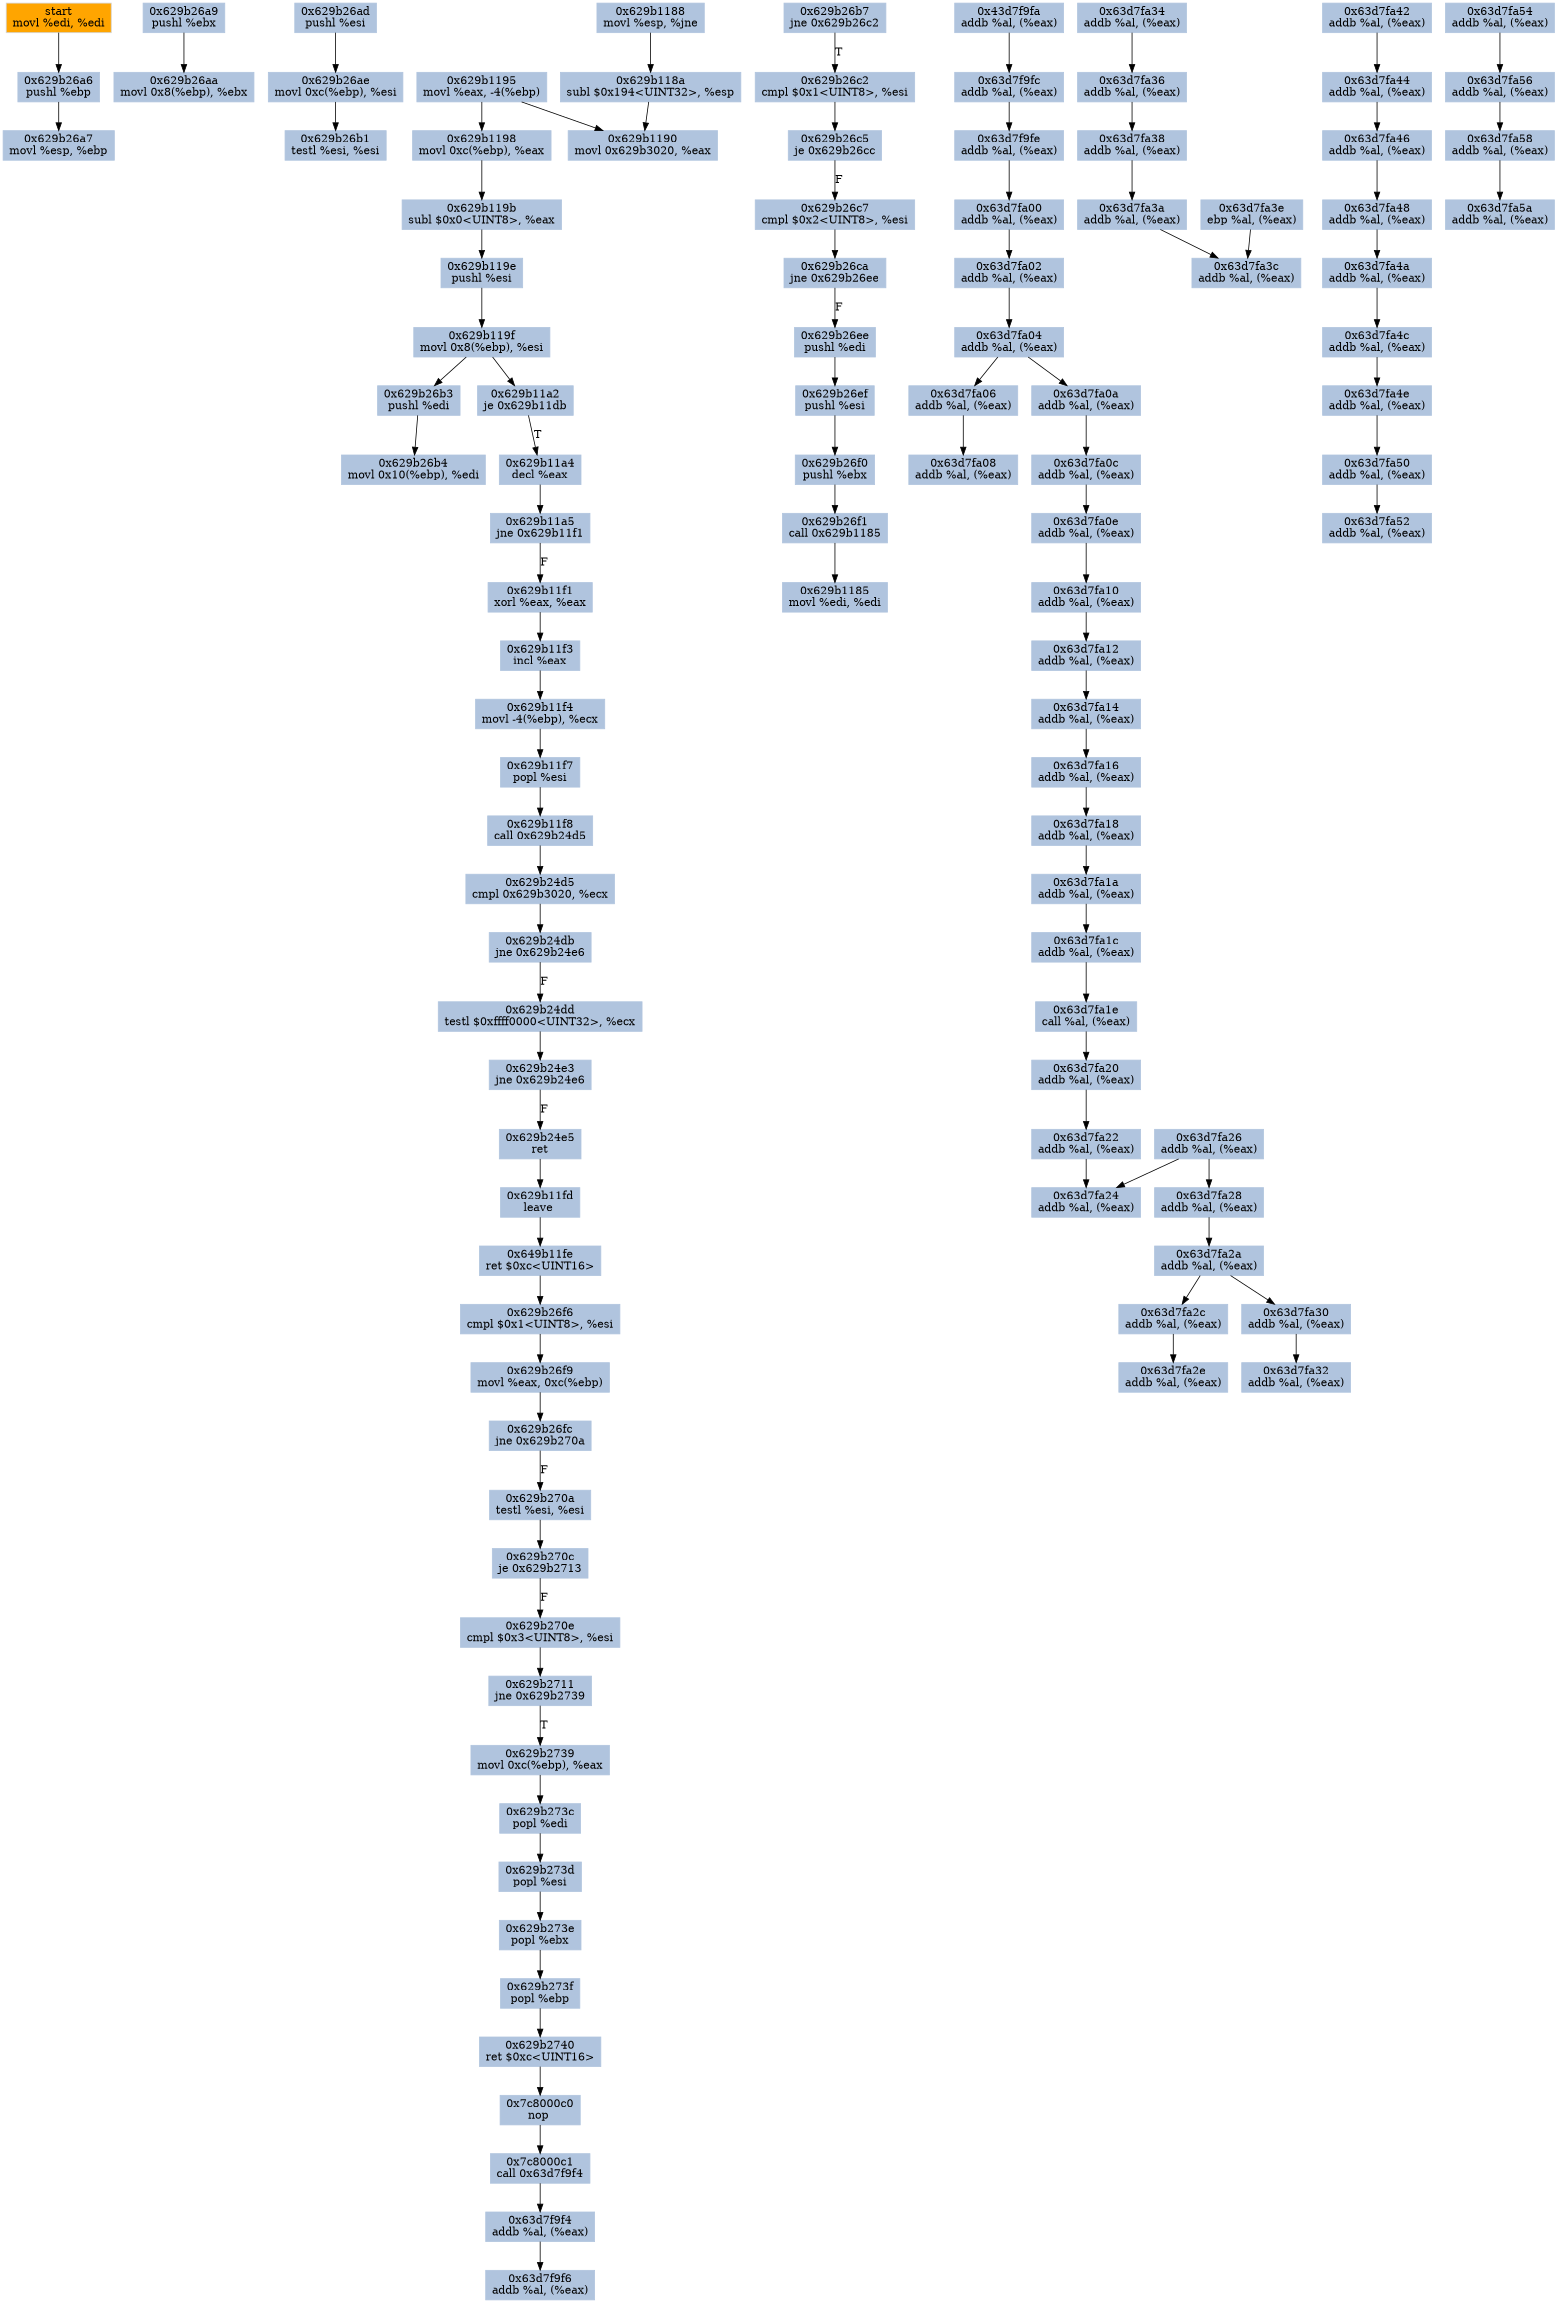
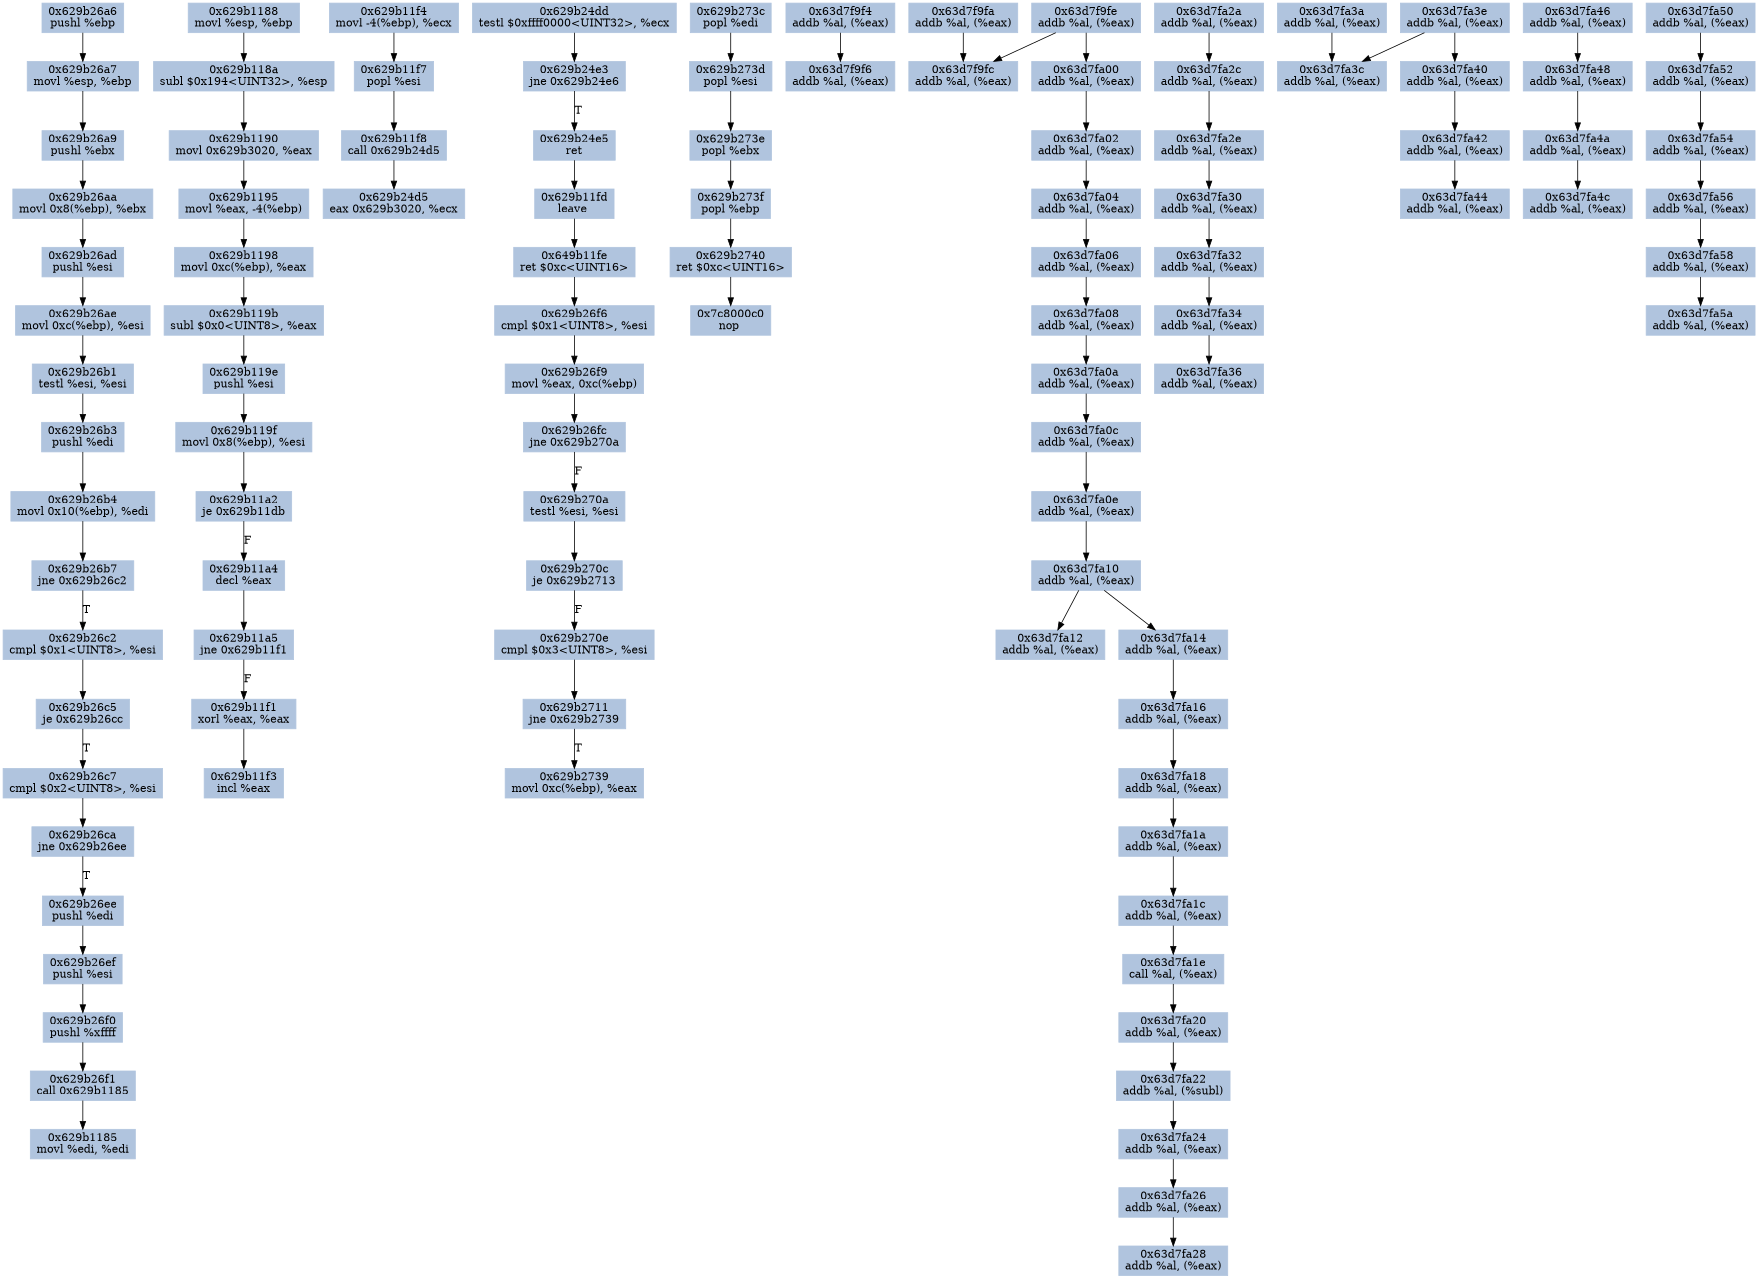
node "start movl %edi, %edi": removed
node "0x629b1188 movl %esp, %jne": label "0x629b1188 movl %esp, %jne" -> "0x629b1188 movl %esp, %ebp"
node "0x43d7f9fa addb %al, (%eax)": label "0x43d7f9fa addb %al, (%eax)" -> "0x63d7f9fa addb %al, (%eax)"
node "0x63d7fa40 addb %al, (%eax)": added
edge "0x629b26a7 movl %esp, %ebp" -> "0x629b26a9 pushl %ebx": added
edge "0x63d7fa52 addb %al, (%eax)" -> "0x63d7fa54 addb %al, (%eax)": added
edge "0x63d7f9fc addb %al, (%eax)" -> "0x63d7f9fe addb %al, (%eax)": reversed
edge "0x63d7fa44 addb %al, (%eax)" -> "0x63d7fa46 addb %al, (%eax)": removed
edge "0x629b1195 movl %eax, -4(%ebp)" -> "0x629b1190 movl 0x629b3020, %eax": reversed
node "0x63d7fa38 addb %al, (%eax)": removed
edge "0x629b26c5 je 0x629b26cc" -> "0x629b26c7 cmpl $0x2<UINT8>, %esi": label "F" -> "T"
node "0x63d7fa3e ebp %al, (%eax)": label "0x63d7fa3e ebp %al, (%eax)" -> "0x63d7fa3e addb %al, (%eax)"
edge "0x629b26aa movl 0x8(%ebp), %ebx" -> "0x629b26ad pushl %esi": added
edge "0x63d7fa32 addb %al, (%eax)" -> "0x63d7fa34 addb %al, (%eax)": added
edge "0x629b26ca jne 0x629b26ee" -> "0x629b26ee pushl %edi": label "F" -> "T"
edge "0x629b119f movl 0x8(%ebp), %esi" -> "0x629b26b3 pushl %edi": now "0x629b26b1 testl %esi, %esi" -> "0x629b26b3 pushl %edi"
edge "0x63d7fa04 addb %al, (%eax)" -> "0x63d7fa0a addb %al, (%eax)": now "0x63d7fa08 addb %al, (%eax)" -> "0x63d7fa0a addb %al, (%eax)"
node "0x63d7fa4e addb %al, (%eax)": removed
edge "0x629b11a2 je 0x629b11db" -> "0x629b11a4 decl %eax": label "T" -> "F"
node "0x629b26f0 pushl %ebx": label "0x629b26f0 pushl %ebx" -> "0x629b26f0 pushl %xffff"
edge "0x629b26b4 movl 0x10(%ebp), %edi" -> "0x629b26b7 jne 0x629b26c2": added
edge "0x629b11f3 incl %eax" -> "0x629b11f4 movl -4(%ebp), %ecx": removed
edge "0x63d7fa12 addb %al, (%eax)" -> "0x63d7fa14 addb %al, (%eax)": now "0x63d7fa10 addb %al, (%eax)" -> "0x63d7fa14 addb %al, (%eax)"
node "0x629b24d5 cmpl 0x629b3020, %ecx": label "0x629b24d5 cmpl 0x629b3020, %ecx" -> "0x629b24d5 eax 0x629b3020, %ecx"
node "0x629b24db jne 0x629b24e6": removed
edge "0x629b24e3 jne 0x629b24e6" -> "0x629b24e5 ret": label "F" -> "T"
node "0x63d7fa22 addb %al, (%eax)": label "0x63d7fa22 addb %al, (%eax)" -> "0x63d7fa22 addb %al, (%subl)"
edge "0x63d7fa26 addb %al, (%eax)" -> "0x63d7fa24 addb %al, (%eax)": reversed
edge "0x63d7fa28 addb %al, (%eax)" -> "0x63d7fa2a addb %al, (%eax)": removed
edge "0x63d7fa2a addb %al, (%eax)" -> "0x63d7fa30 addb %al, (%eax)": now "0x63d7fa2e addb %al, (%eax)" -> "0x63d7fa30 addb %al, (%eax)"
edge "0x629b2739 movl 0xc(%ebp), %eax" -> "0x629b273c popl %edi": removed
node "0x7c8000c1 call 0x63d7f9f4": removed
